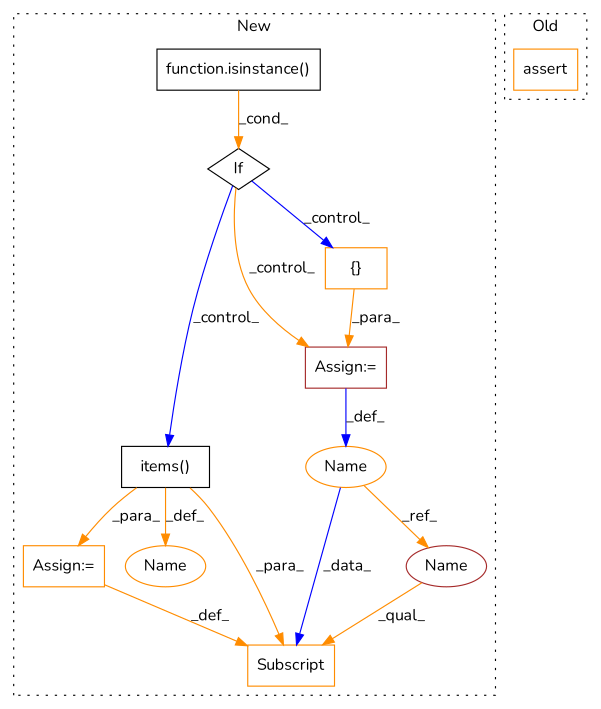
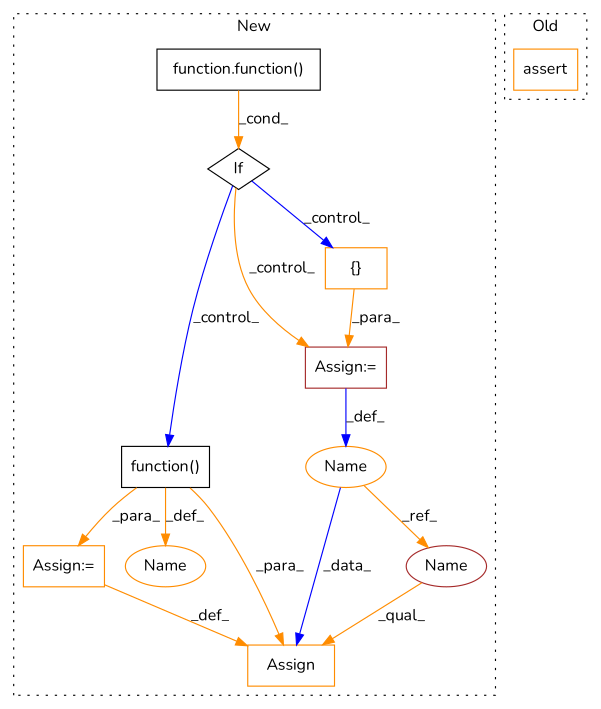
node "function.isinstance()": label "function.isinstance()" -> "function.function()"
node "items()": label "items()" -> "function()"
node "Subscript": label "Subscript" -> "Assign"
